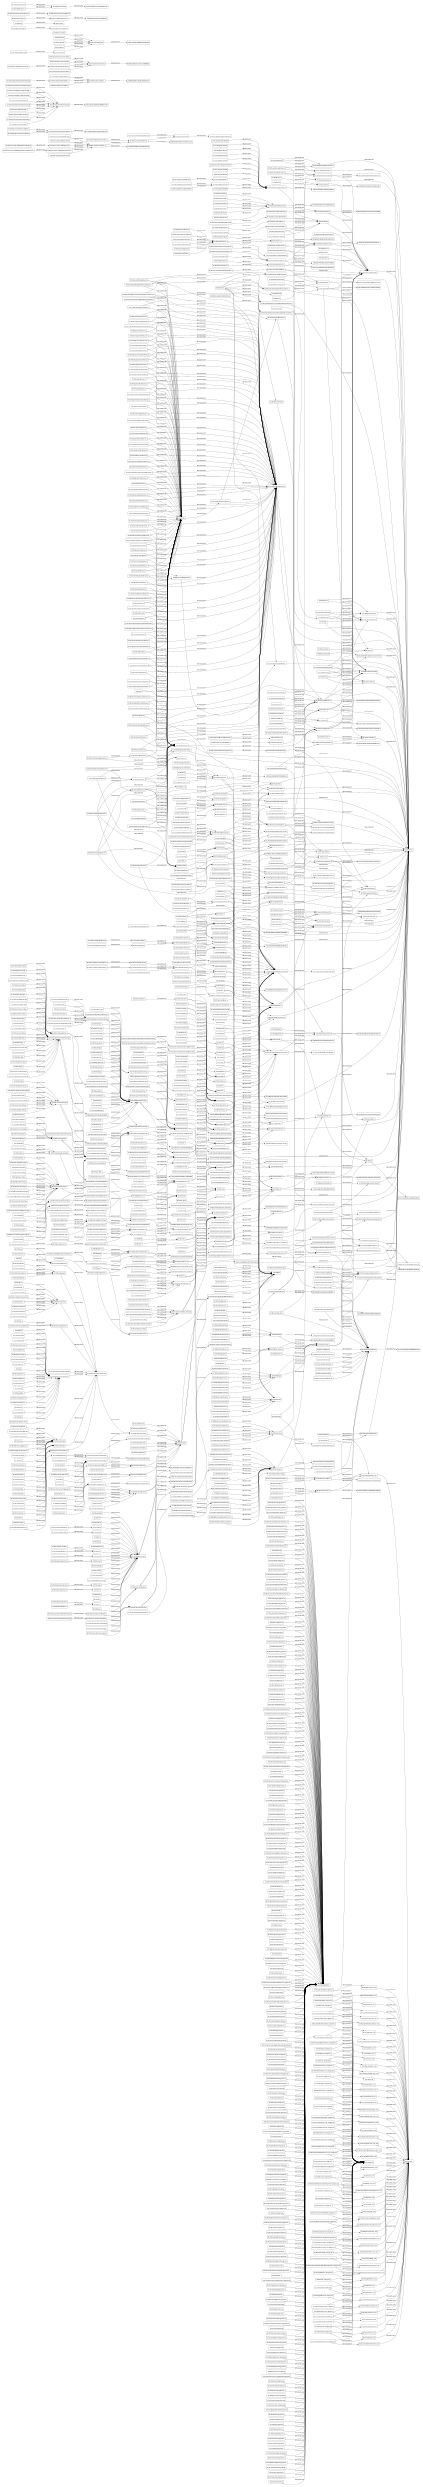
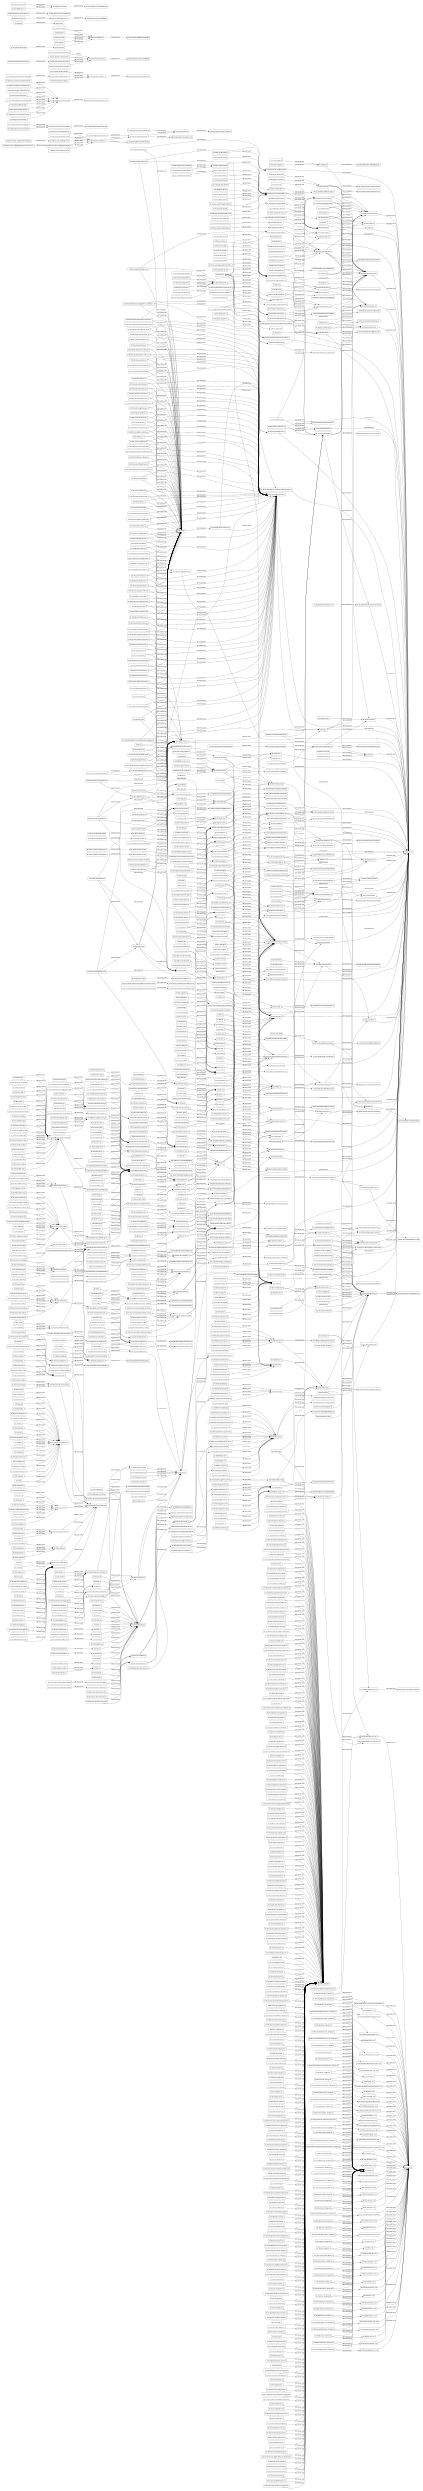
edge "ifc:IfcConnectionSurfaceGeometry" -> "ifc:IfcConnectionGeometry": label "rdfs:subClassOf" -> "rdfs:rdfs"
edge "ifc:IfcMonetaryMeasure" -> "ifc:IfcDerivedMeasureValue": now "ifc:IfcMonetaryMeasure" -> "ifc:IfcTranslationalStiffnessSelect"
edge "ifc:IfcCsgPrimitive3D" -> "ifc:IfcBooleanOperand": label "subClassOf:subClassOf" -> "rdfs:subClassOf"
node "81c47a4284212a659550cf171d6f9a09": added
node "ifc:IfcFixedReferenceSweptAreaSolid": added
edge "ifc:IfcLightSourcePositional" -> "ifc:IfcLightSource": added, label "rdfs:subClassOf"
edge "ifc:IfcTendon" -> "ifc:IfcExternalSpatialElement": now "ifc:IfcTendon" -> "ifc:IfcReinforcingElement"
edge "ifc:IfcBooleanOperator" -> "ifc:IfcTableRow_EmptyList": now "ifc:IfcBooleanOperator" -> "expr:ENUMERATION"
node "ifc:IfcLengthMeasure_List": label "ifc:IfcLengthMeasure_List" -> "ifc:IfcLengthMeasure_IfcFlowTreatmentDevice"
